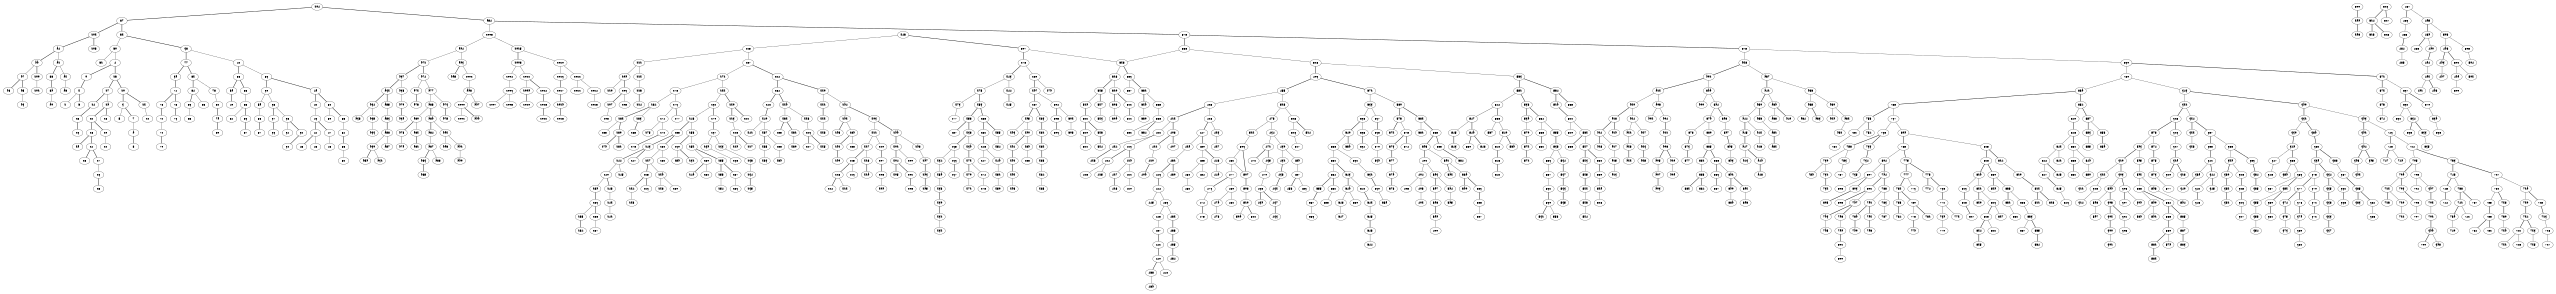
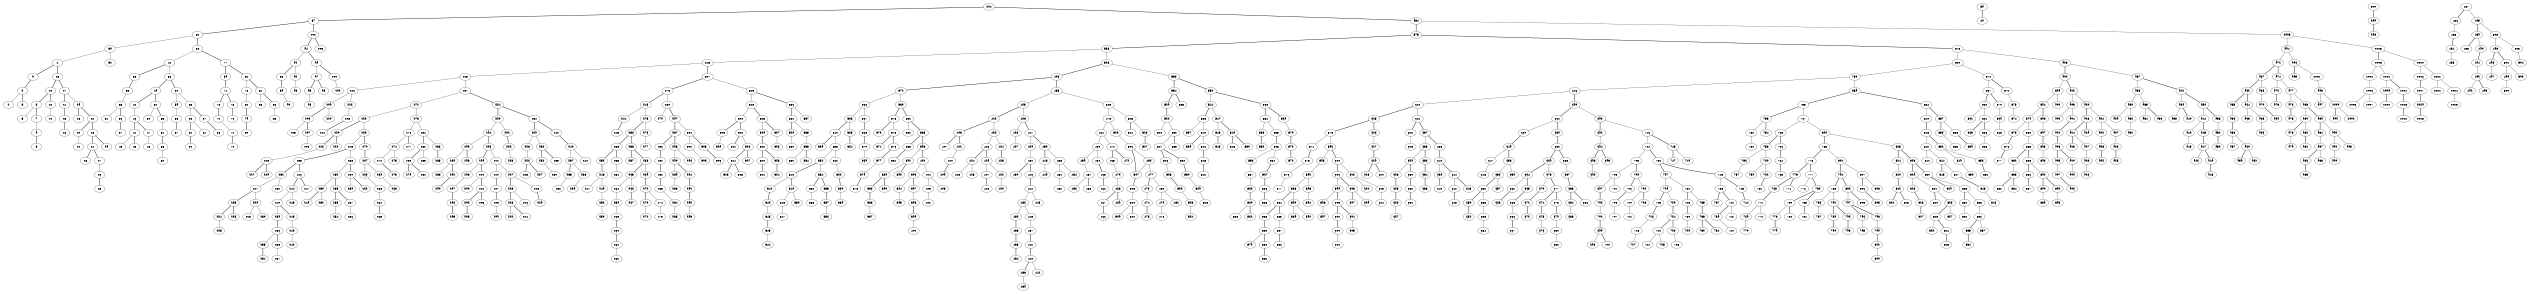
edge "338" -- "328": now "338" -- "243"
edge "860" -- "871": style bold -> solid
edge "38" -- "39": removed
edge "312" -- "316": added
edge "516" -- "517": style solid -> bold
